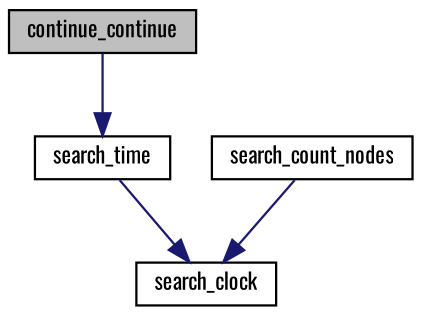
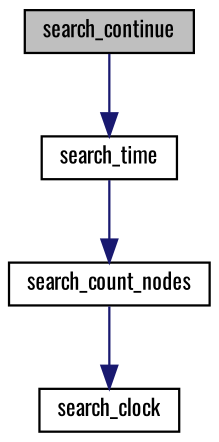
node "continue_continue": label "continue_continue" -> "search_continue"
edge "search_time" -> "search_clock": now "search_time" -> "search_count_nodes"
